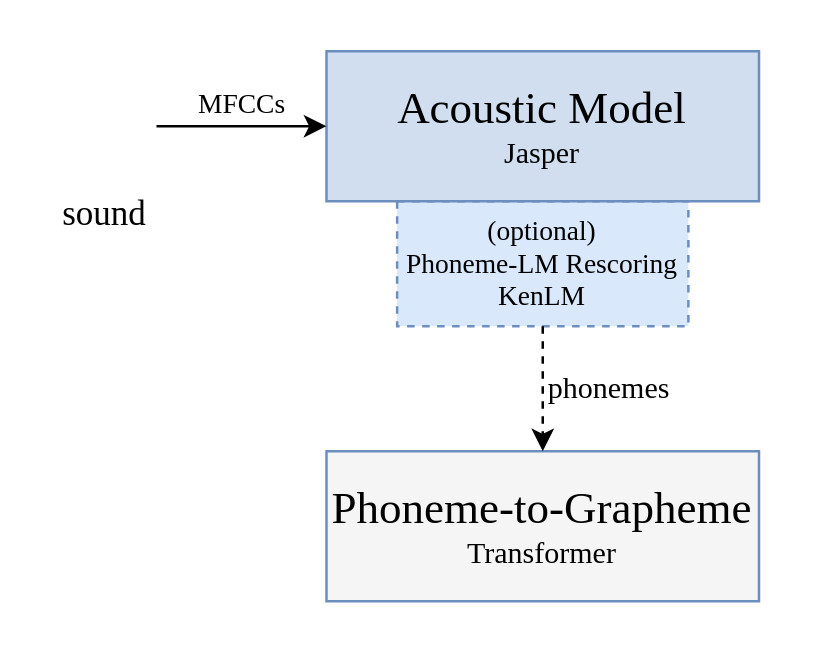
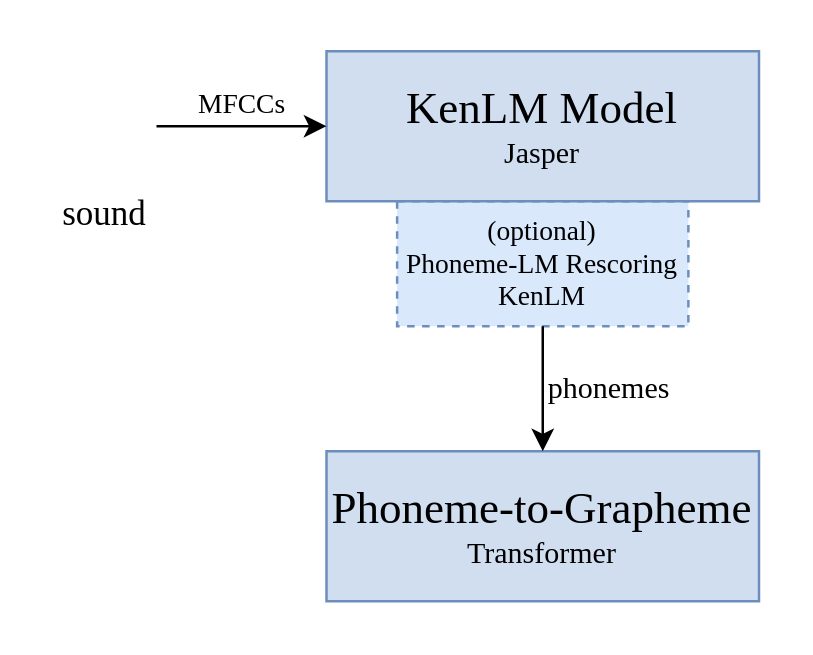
node "Acoustic Model Jasper": label "Acoustic Model Jasper" -> "KenLM Model Jasper"
edge "(optional) Phoneme-LM Rescoring KenLM" -> "Phoneme-to-Grapheme Transformer": style dashed -> solid
node "Phoneme-to-Grapheme Transformer": fillcolor #f5f5f5 -> #d0def0
